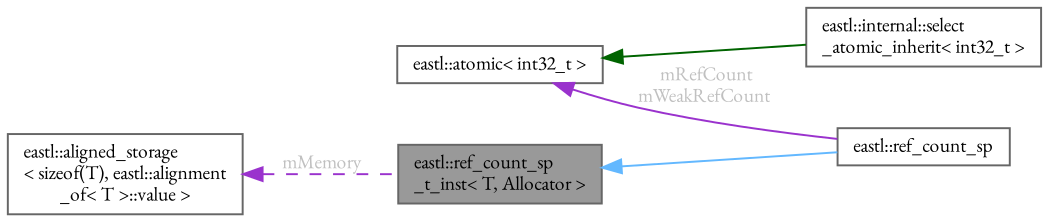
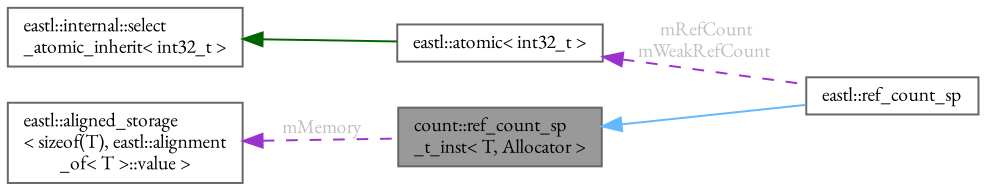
edge "eastl::internal::select _atomic_inherit< int32_t >" -> "eastl::atomic< int32_t >": reversed
edge "eastl::ref_count_sp" -> "eastl::atomic< int32_t >": style solid -> dashed
node "eastl::ref_count_sp _t_inst< T, Allocator >": label "eastl::ref_count_sp _t_inst< T, Allocator >" -> "count::ref_count_sp _t_inst< T, Allocator >"
